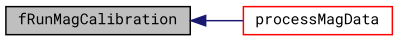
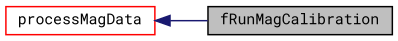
edge "processMagData" -> "fRunMagCalibration": reversed
